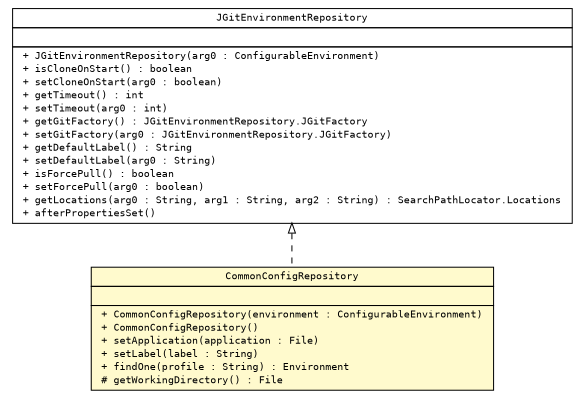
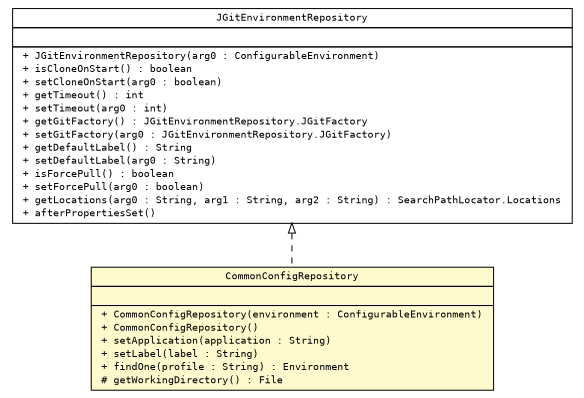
node "CommonConfigRepository": text "+ setApplication(application : File)" -> "+ setApplication(application : String)"
